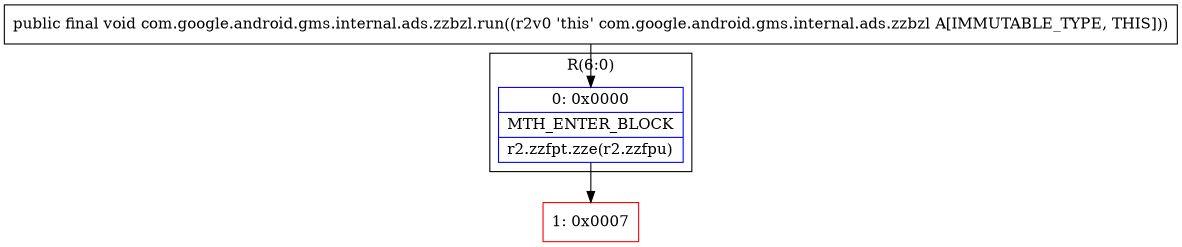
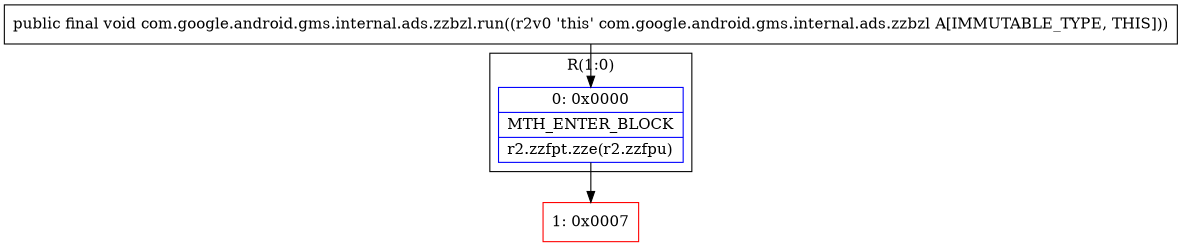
cluster "R(6:0)": label "R(6:0)" -> "R(1:0)"
